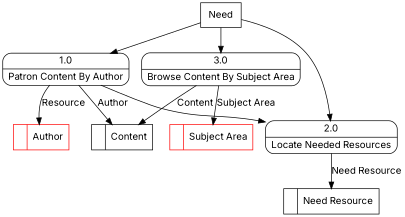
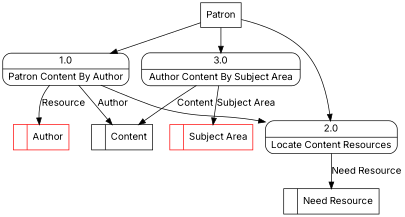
node "Need": label "Need" -> "Patron"
node "3.0": text "Browse Content By Subject Area" -> "Author Content By Subject Area"
node "2.0": text "Locate Needed Resources" -> "Locate Content Resources"
